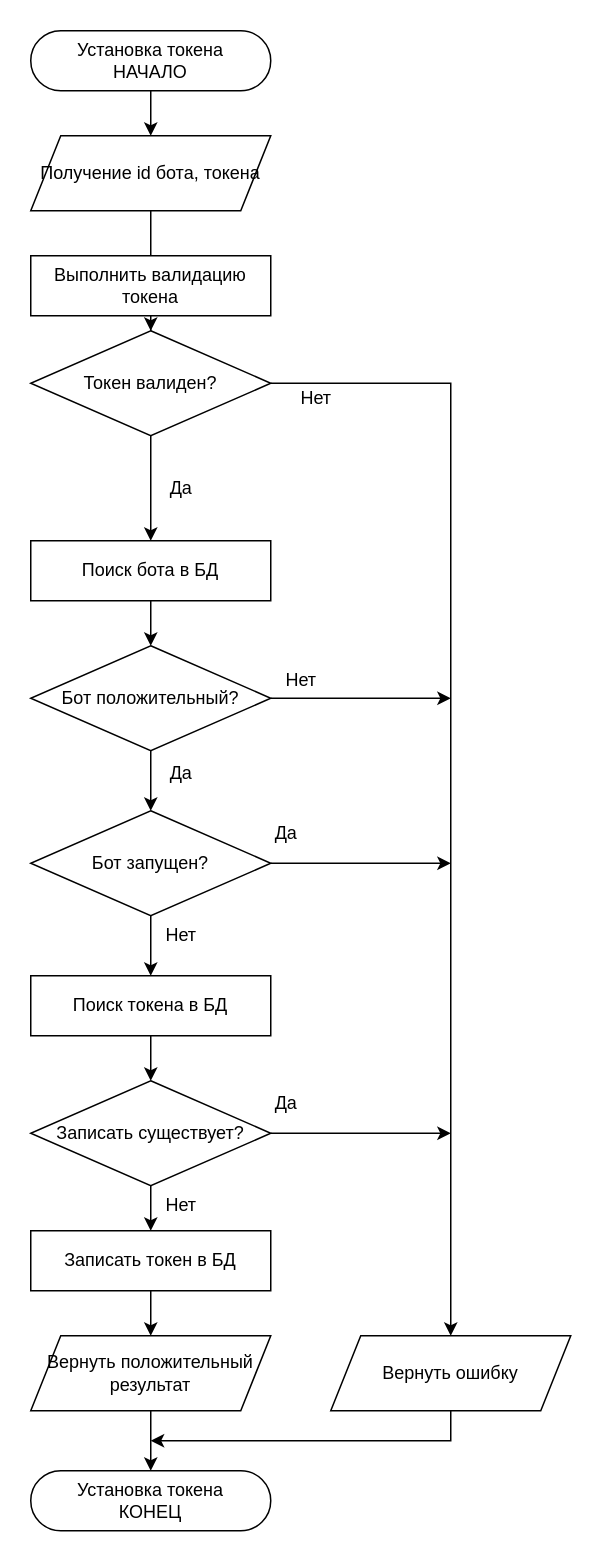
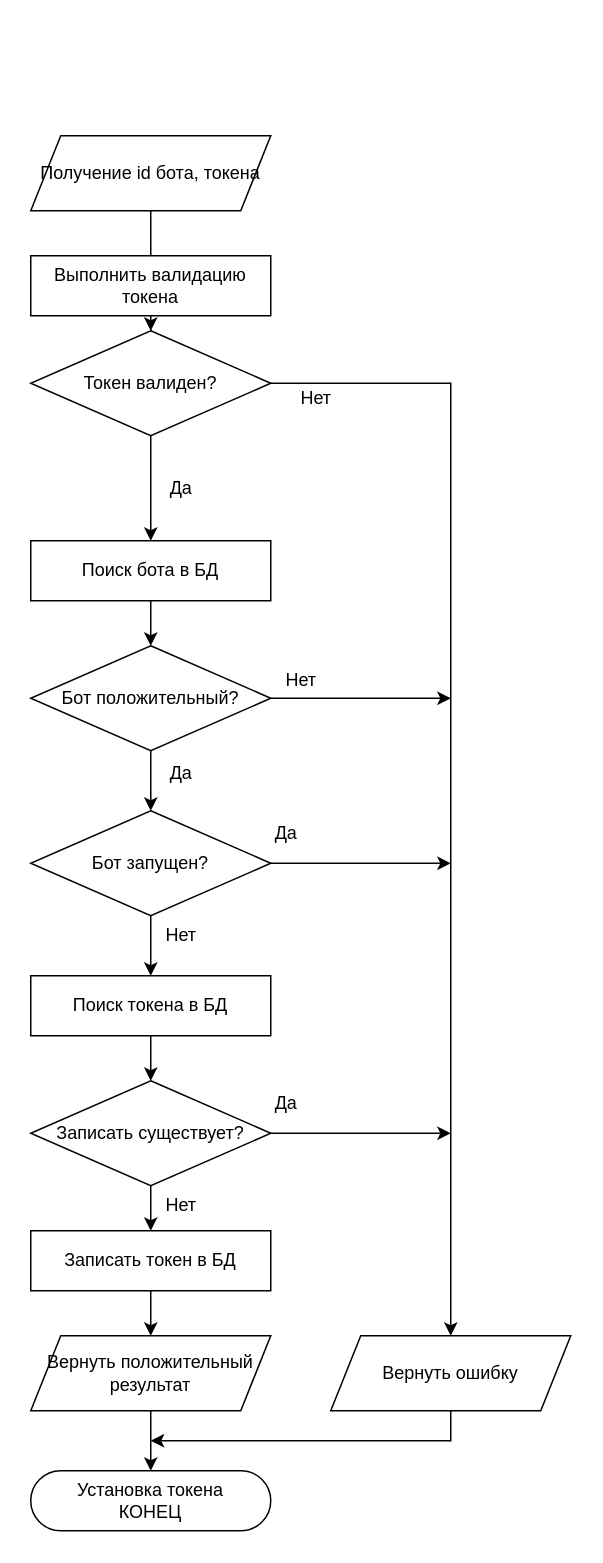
node "Установка токена НАЧАЛО": removed
edge "Установка токена НАЧАЛО" -> "Получение id бота, токена": removed
